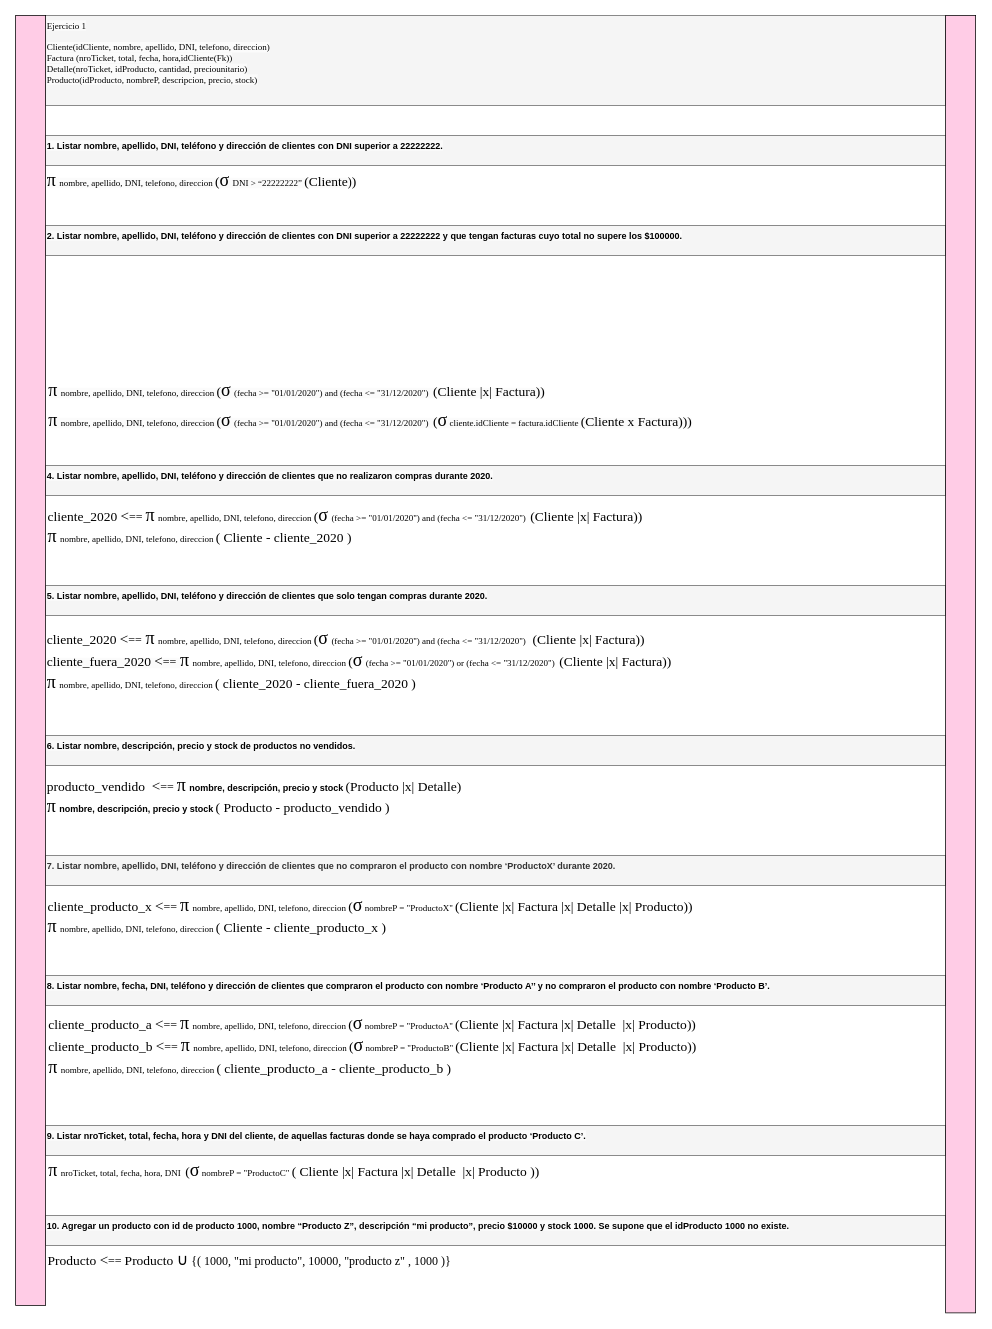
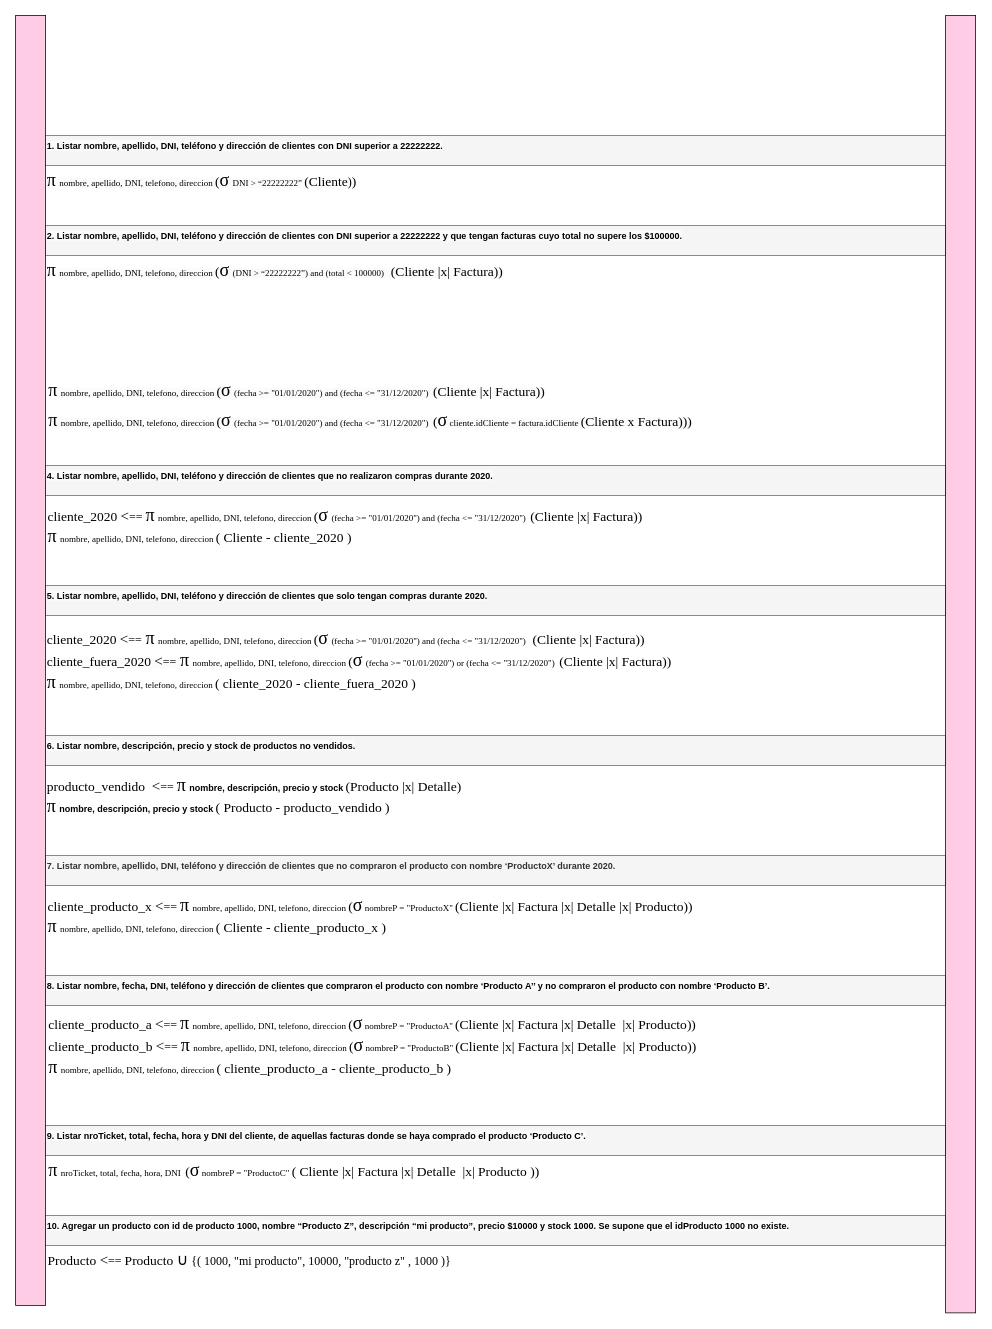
node "Ejercicio 1Cliente(idCliente, nombre, apellido, DNI, telefono, direccion) Factura (nroTicket, total, fecha, hora,idCliente(Fk))Detalle(nroTicket, idProducto, cantidad, preciounitario)Producto(idProducto, nombreP, descripcion, precio, stock)": removed
node "π nombre, apellido, DNI, telefono, direccion (σ (DNI > “22222222”) and (total < 100000) (Cliente |x| Factura))": added
